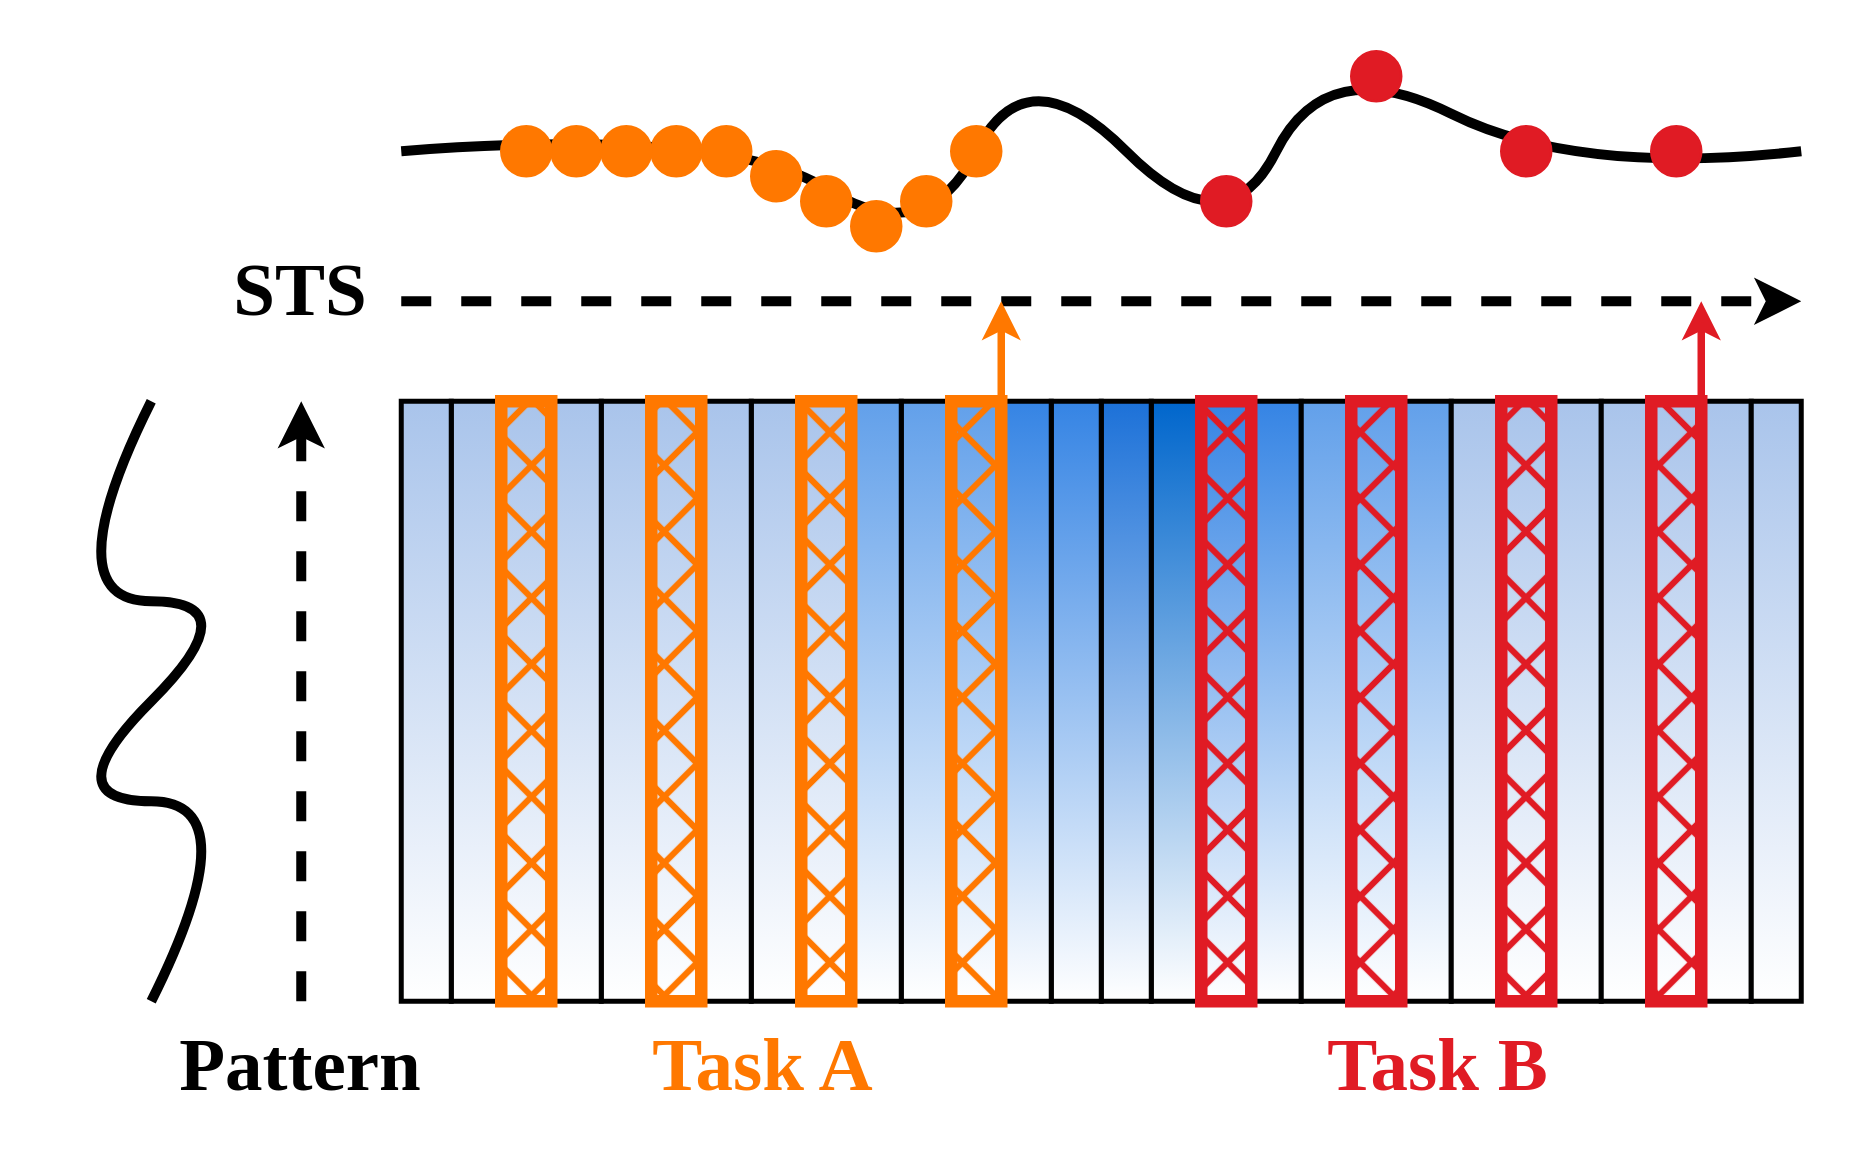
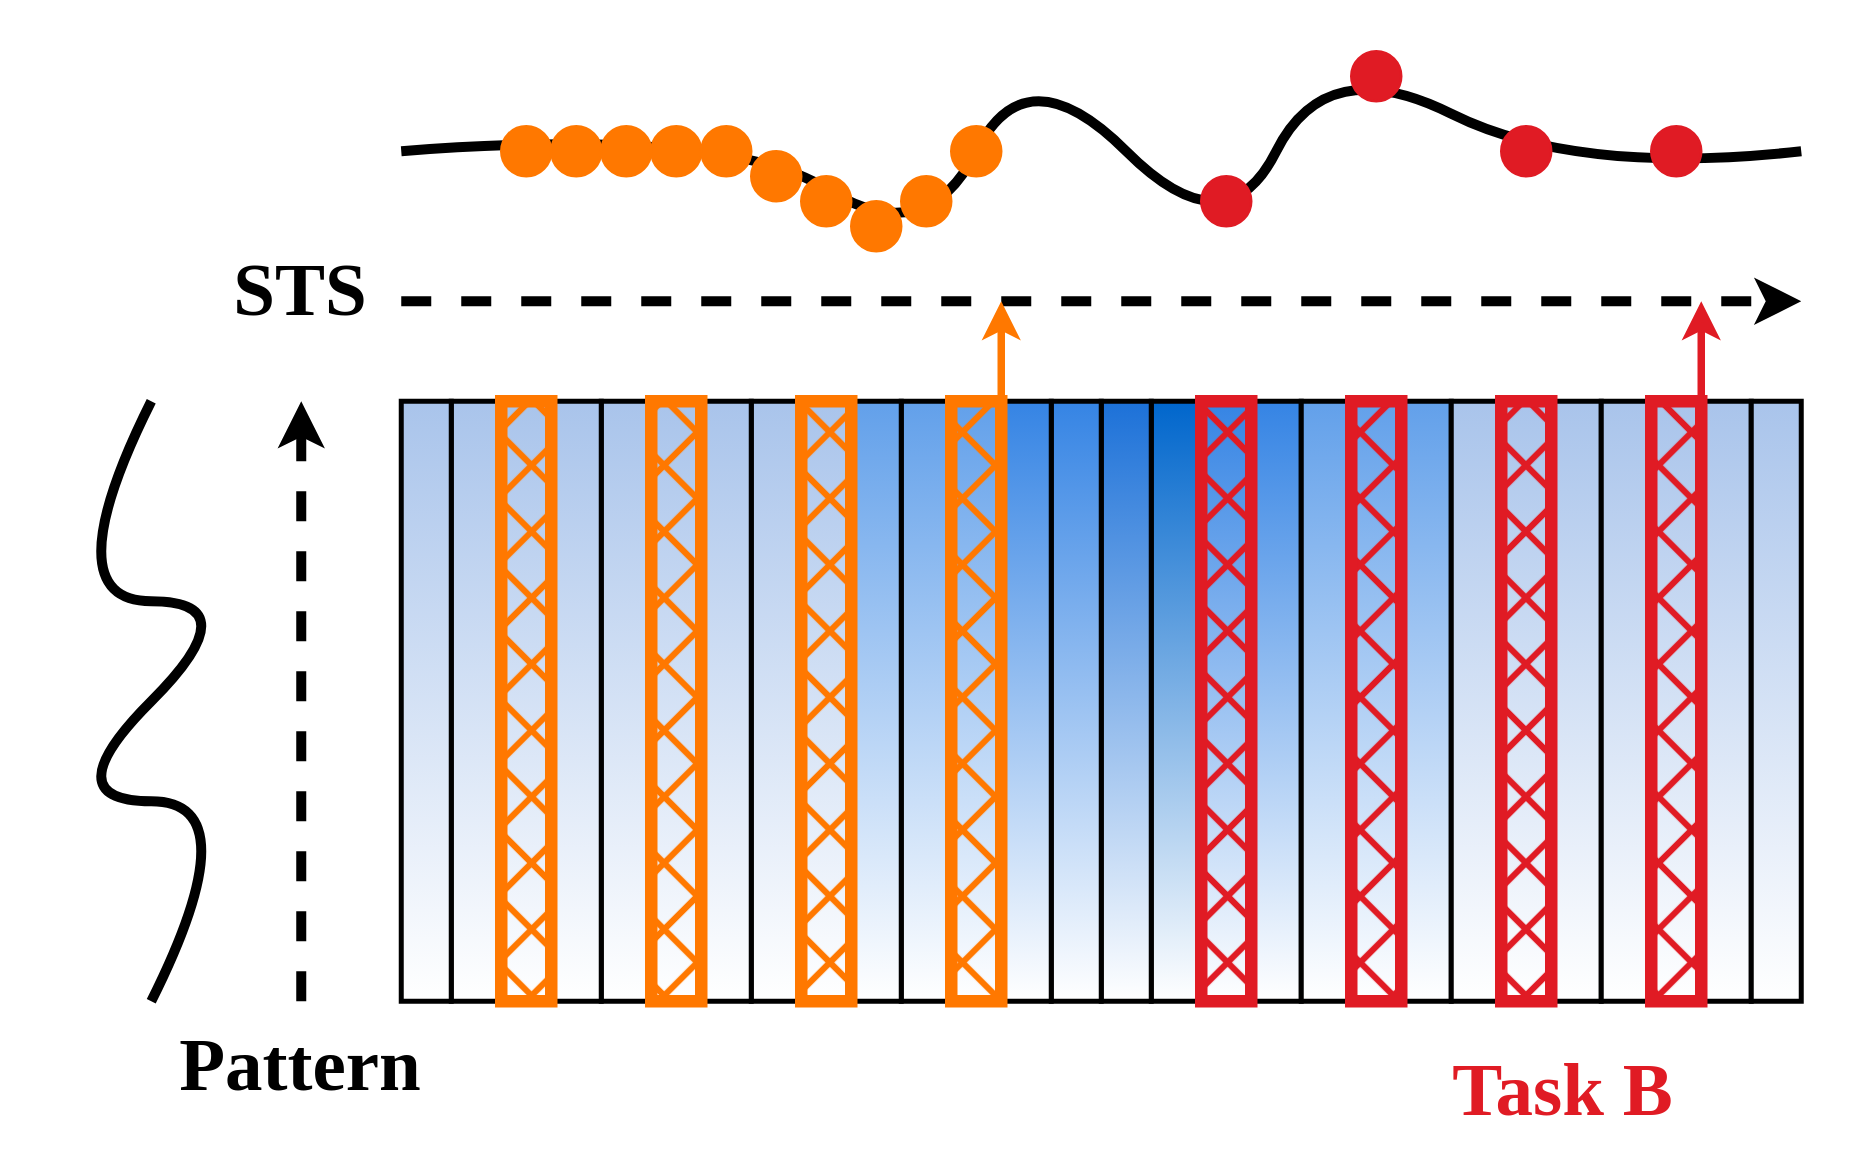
node "Task A": removed
node "Task B": moved (1439, 1064) -> (1564, 1089)
